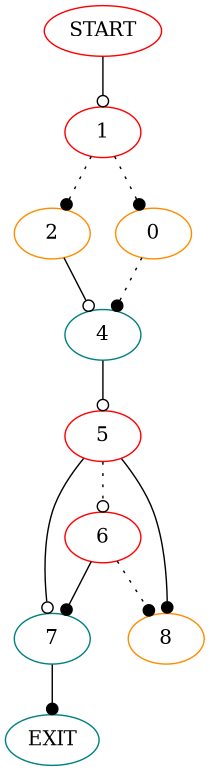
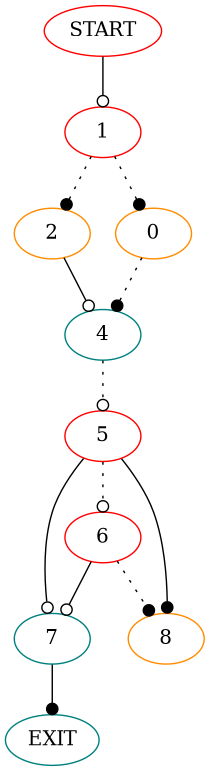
edge "4" -> "5": style solid -> dotted
edge "6" -> "7": arrowhead dot -> odot
